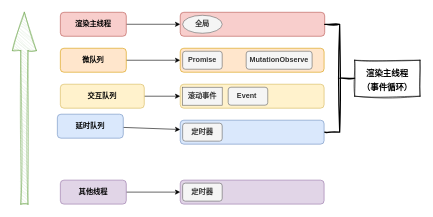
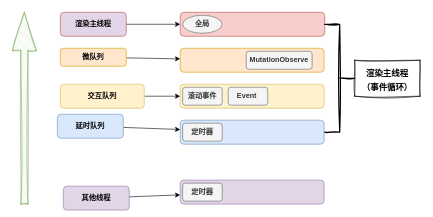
node "渲染主线程": fillcolor #f8cecc -> #e1d5e7
node "微队列": size 66x24 -> 66x18
node "Promise": removed
node "滚动事件": shape rectangle -> rounded rectangle
node "其他线程": moved (93, 192) -> (96, 198)
